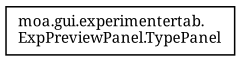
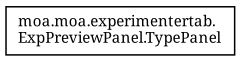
node "moa.gui.experimentertab. ExpPreviewPanel.TypePanel": label "moa.gui.experimentertab. ExpPreviewPanel.TypePanel" -> "moa.moa.experimentertab. ExpPreviewPanel.TypePanel"
